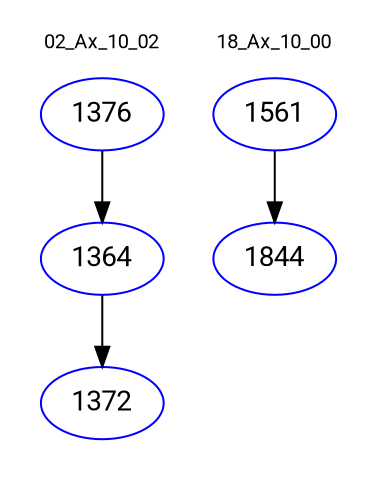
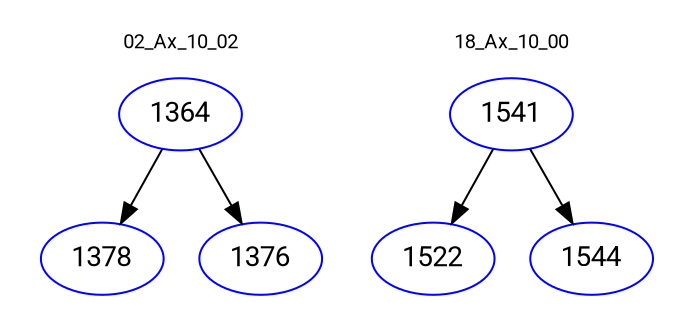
node "1561": label "1561" -> "1541"
edge "1376" -> "1364": reversed
node "1844": label "1844" -> "1544"
node "1522": added
node "1372": label "1372" -> "1378"
